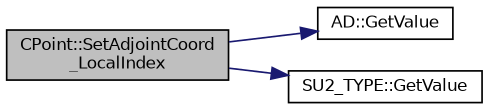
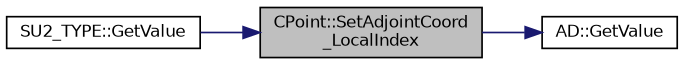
edge "CPoint::SetAdjointCoord _LocalIndex" -> "SU2_TYPE::GetValue": reversed
